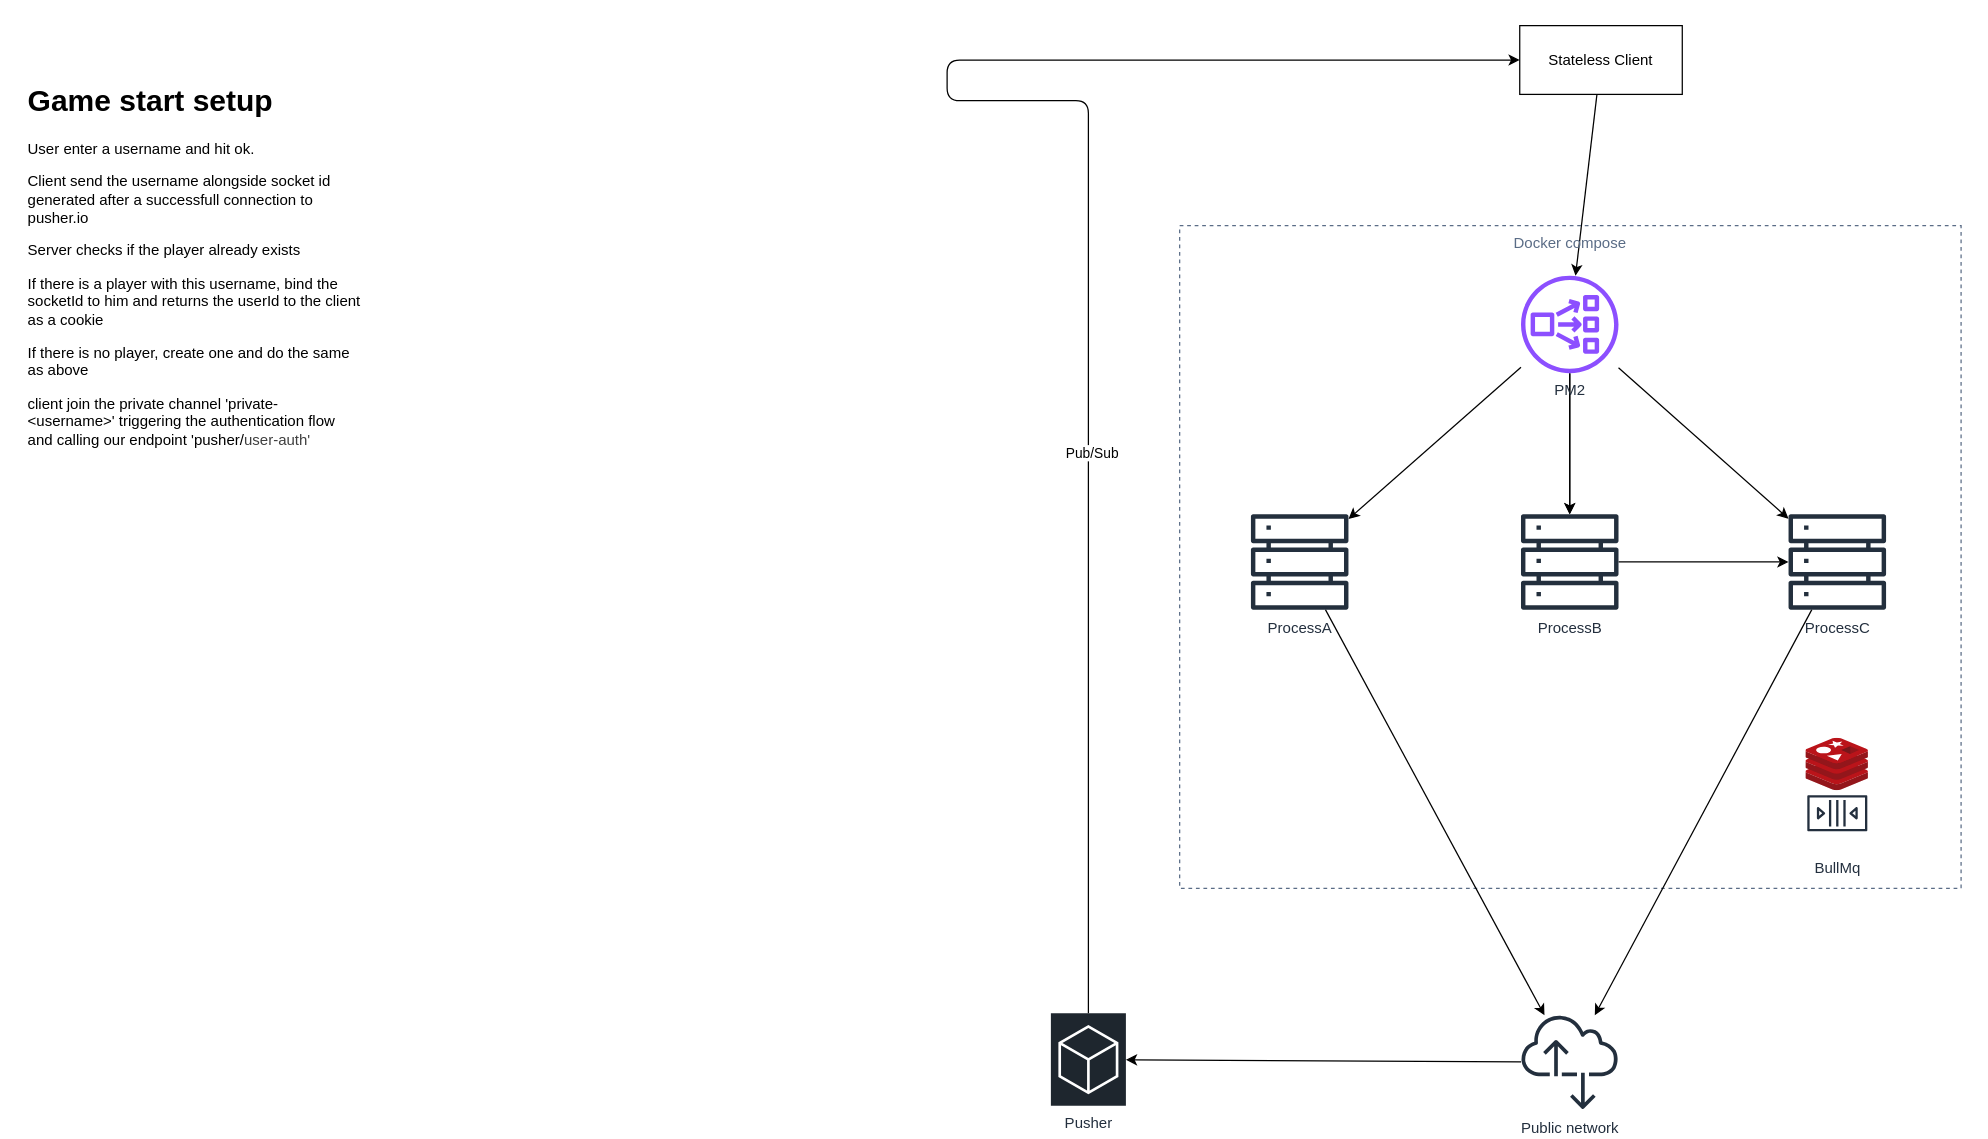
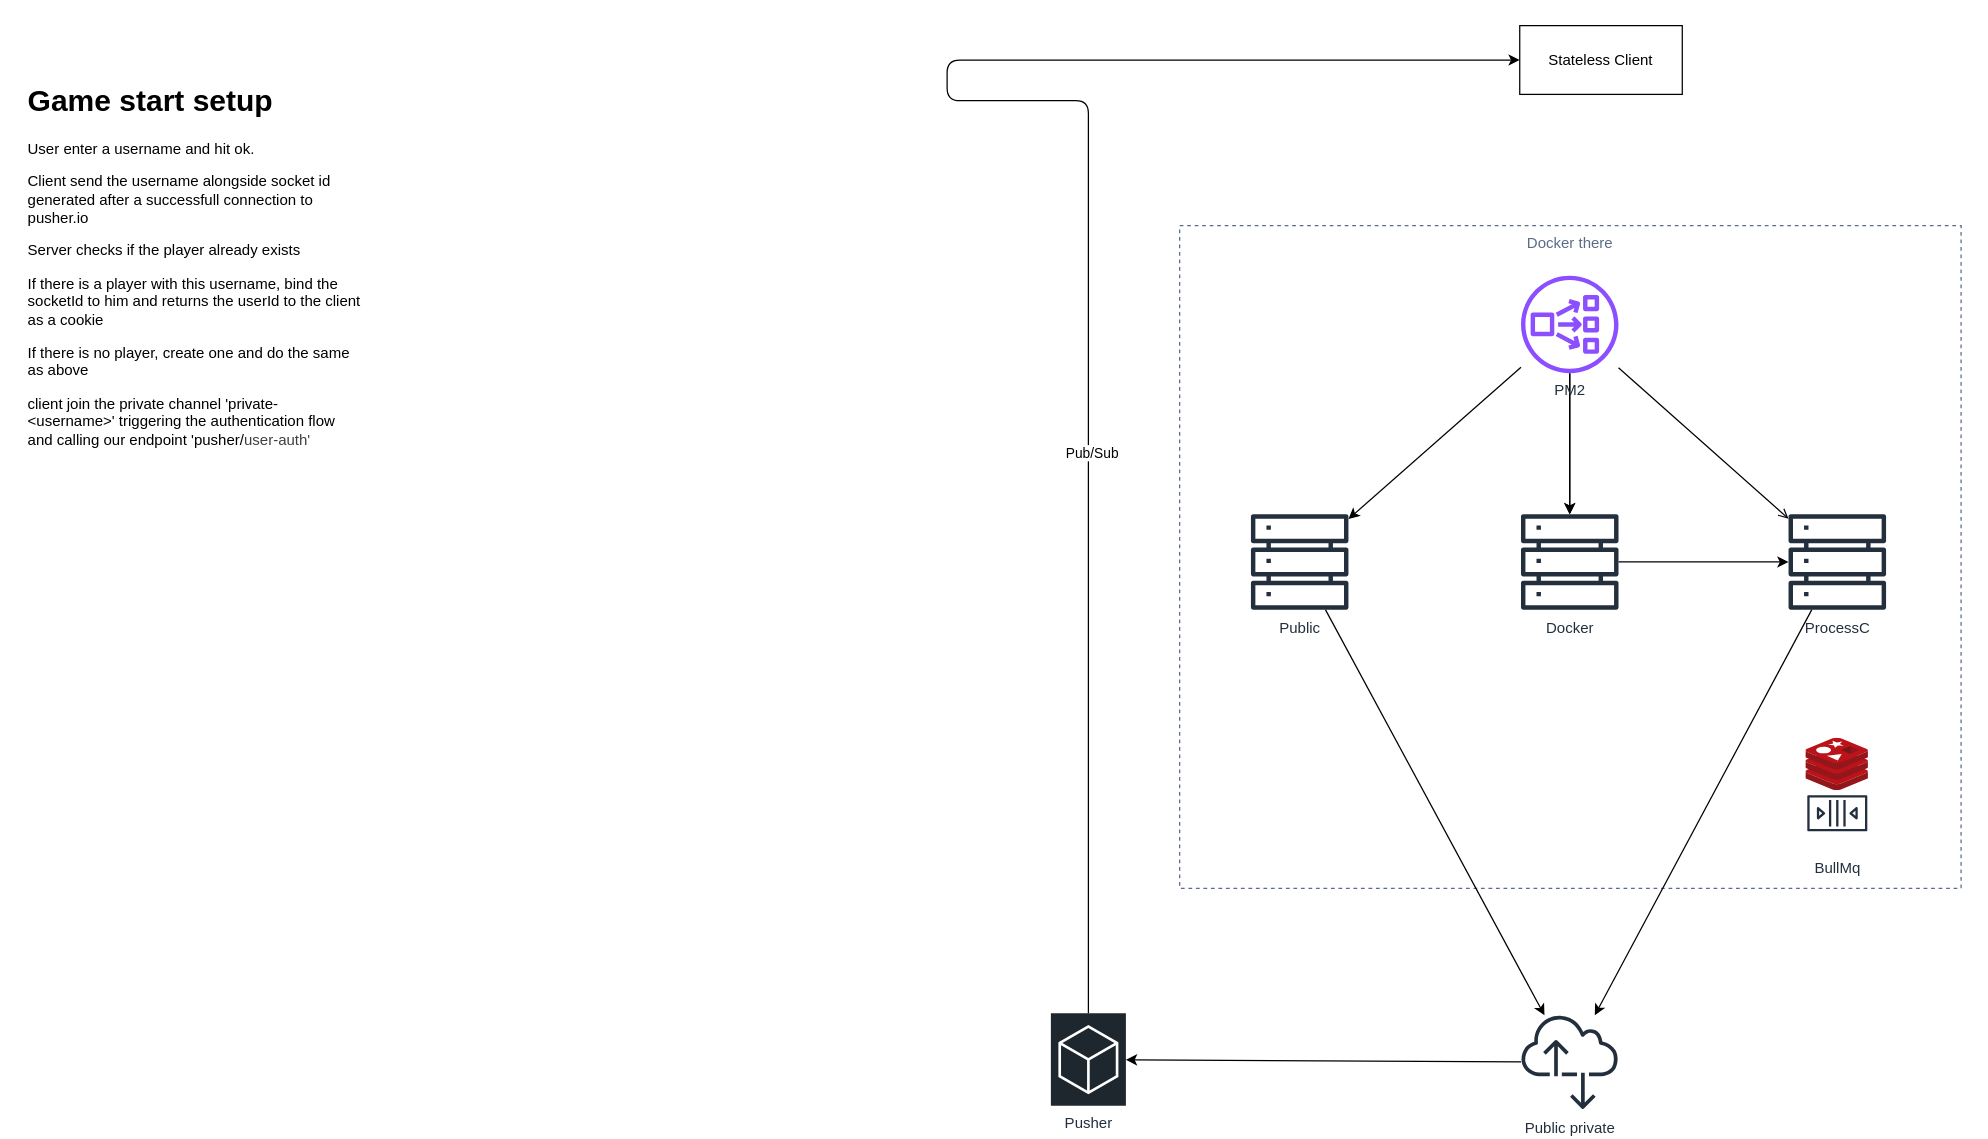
edge "Stateless Client" -> "PM2": removed
node "Docker compose": label "Docker compose" -> "Docker there"
edge "PM2" -> "ProcessC": arrowhead classic -> open
node "ProcessA": label "ProcessA" -> "Public"
node "ProcessB": label "ProcessB" -> "Docker"
node "Public network": label "Public network" -> "Public private"
